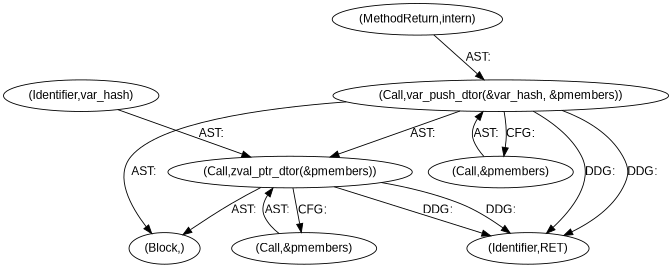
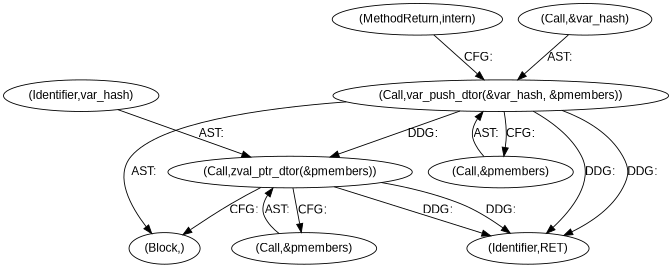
node "(Call,&var_hash)": added
edge "(MethodReturn,intern)" -> "(Call,var_push_dtor(&var_hash, &pmembers))": label "AST: " -> "CFG: "
edge "(Call,var_push_dtor(&var_hash, &pmembers))" -> "(Call,zval_ptr_dtor(&pmembers))": label "AST: " -> "DDG: "
edge "(Call,zval_ptr_dtor(&pmembers))" -> "(Block,)": label "AST: " -> "CFG: "
